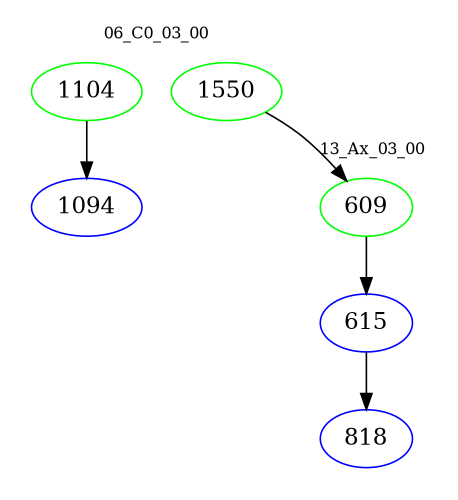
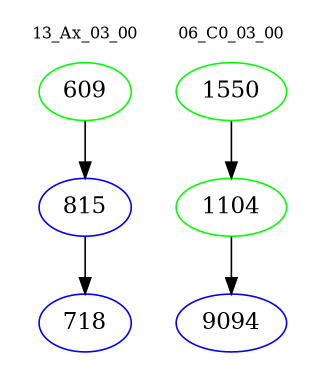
edge "1550" -> "609": now "1550" -> "1104"
node "1094": label "1094" -> "9094"
node "615": label "615" -> "815"
node "818": label "818" -> "718"
